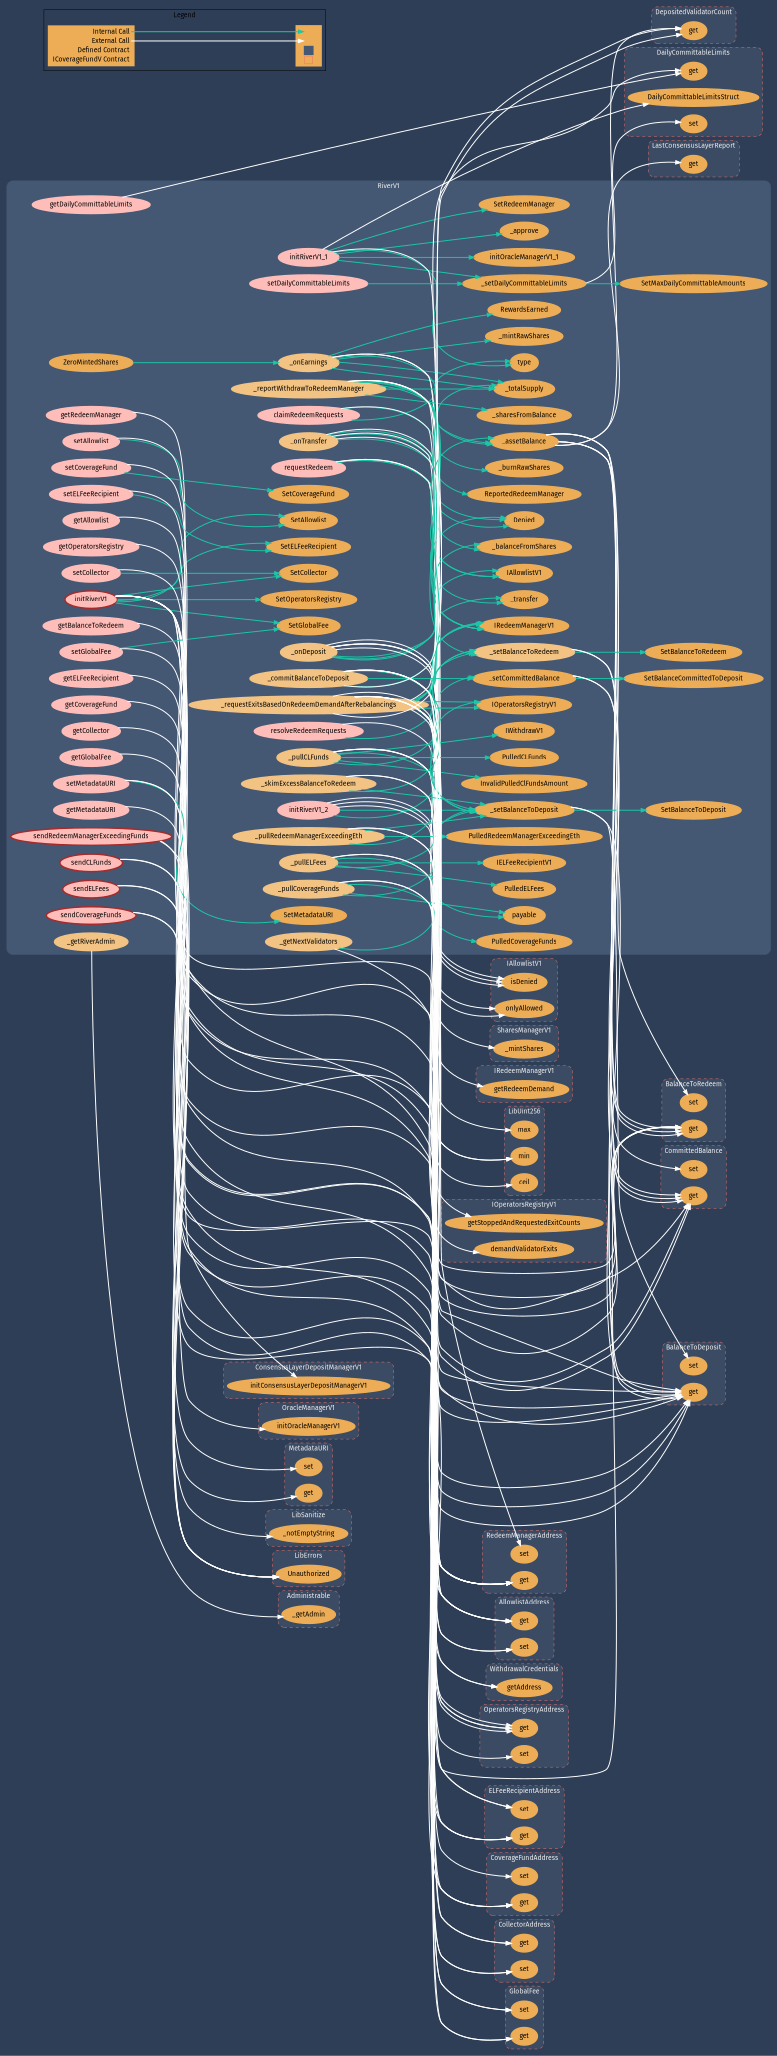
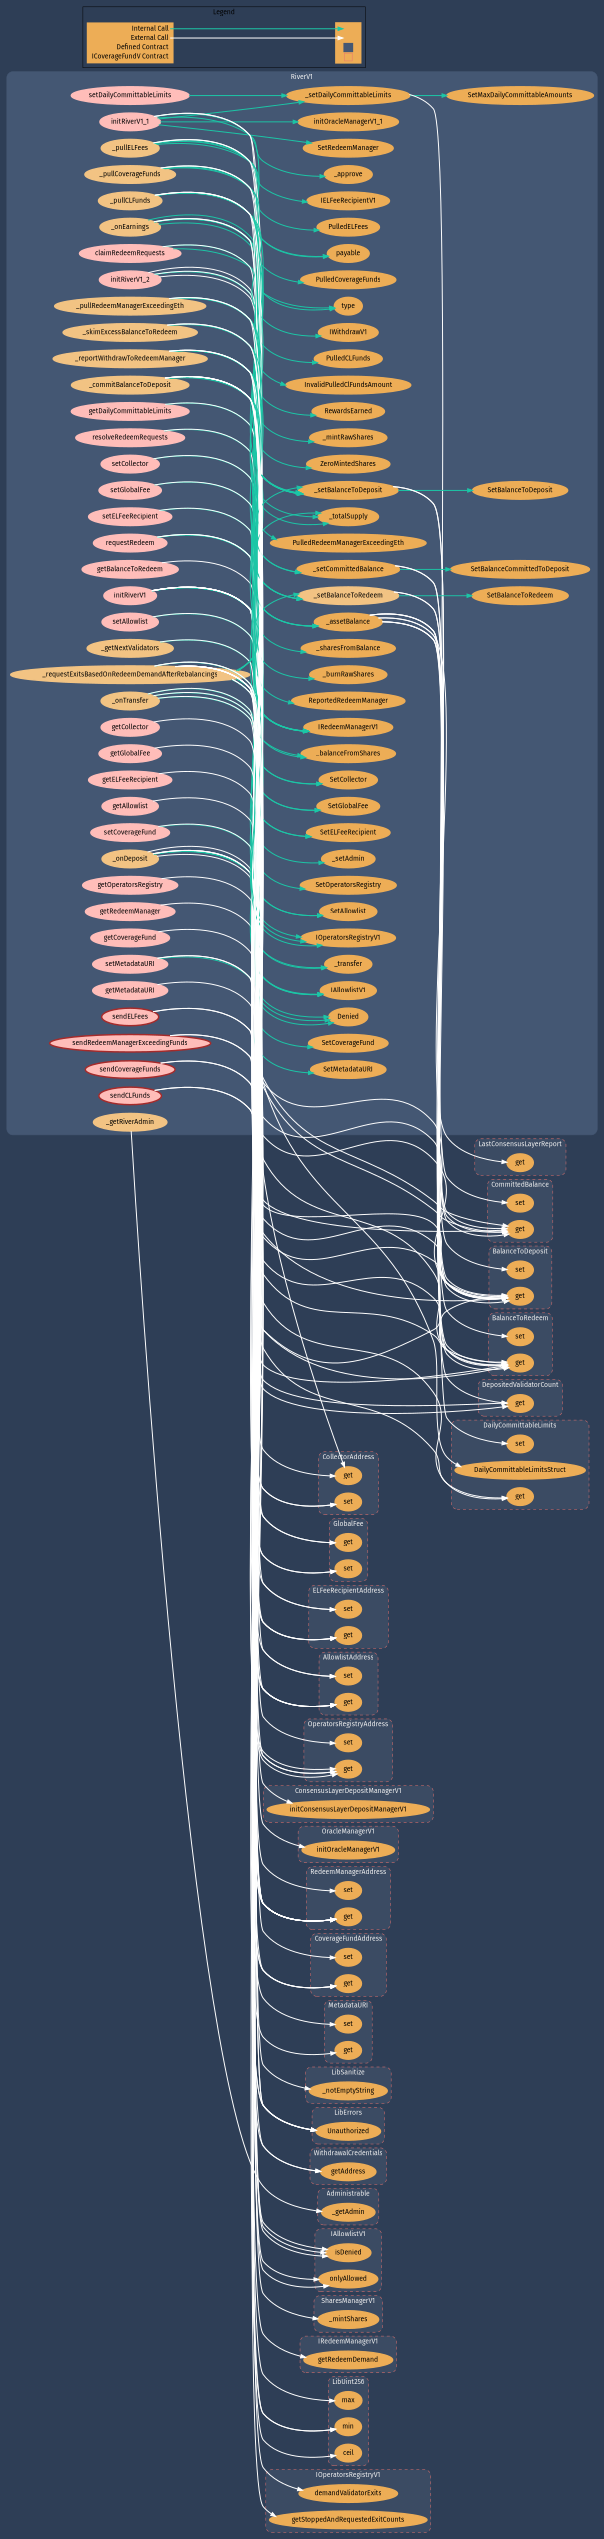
edge "ZeroMintedShares" -> "_onEarnings": reversed
edge "_reportWithdrawToRedeemManager" -> "_totalSupply": removed
node "initRiverV1": color brown -> #ffbdb9
edge "_requestExitsBasedOnRedeemDemandAfterRebalancings" -> "IRedeemManagerV1": now "getDailyCommittableLimits" -> "IRedeemManagerV1"
node "_setAdmin": added
